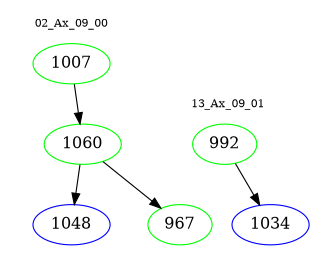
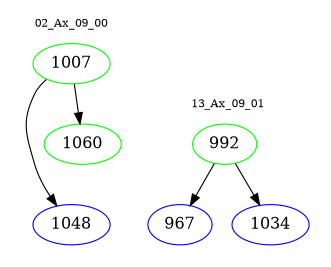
edge "1060" -> "967": now "992" -> "967"
edge "1060" -> "1048": now "1007" -> "1048"
node "967": color green -> blue
